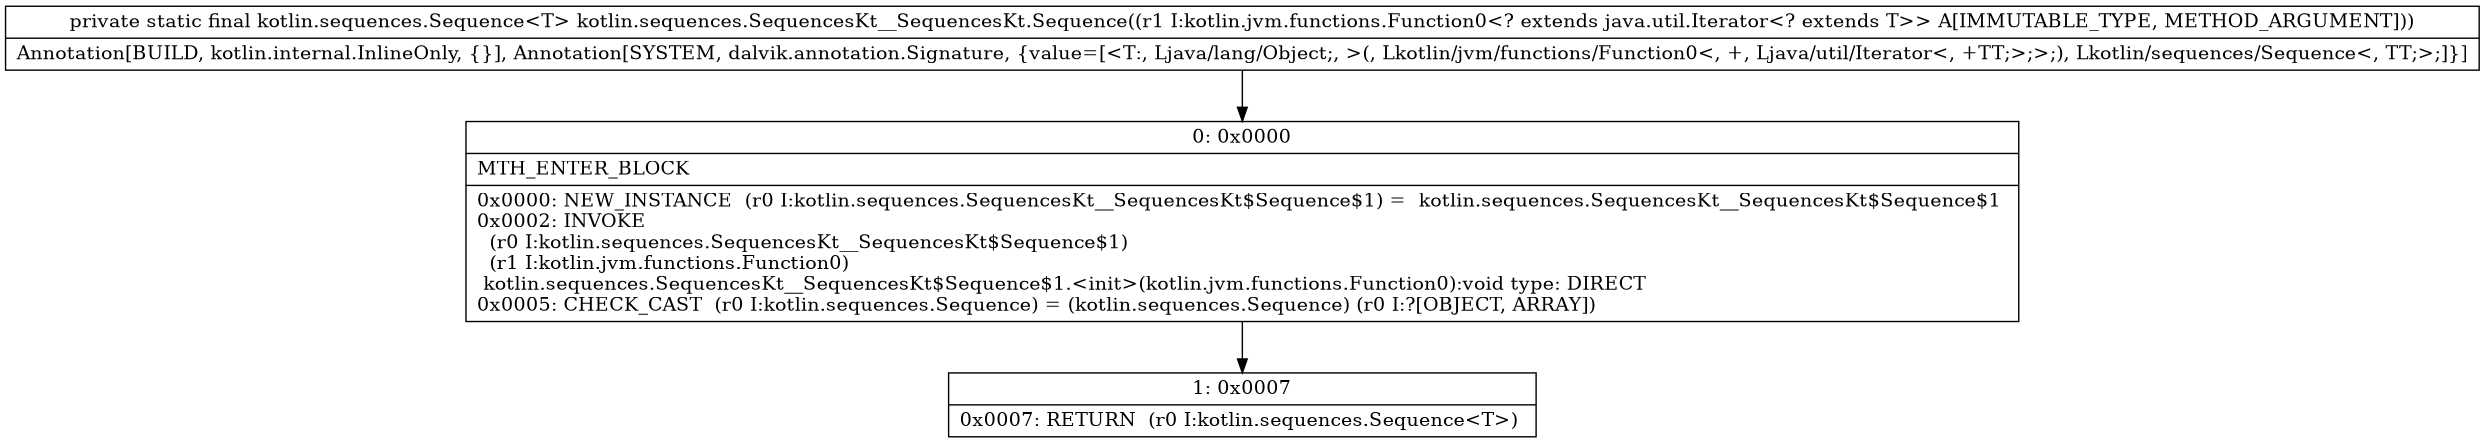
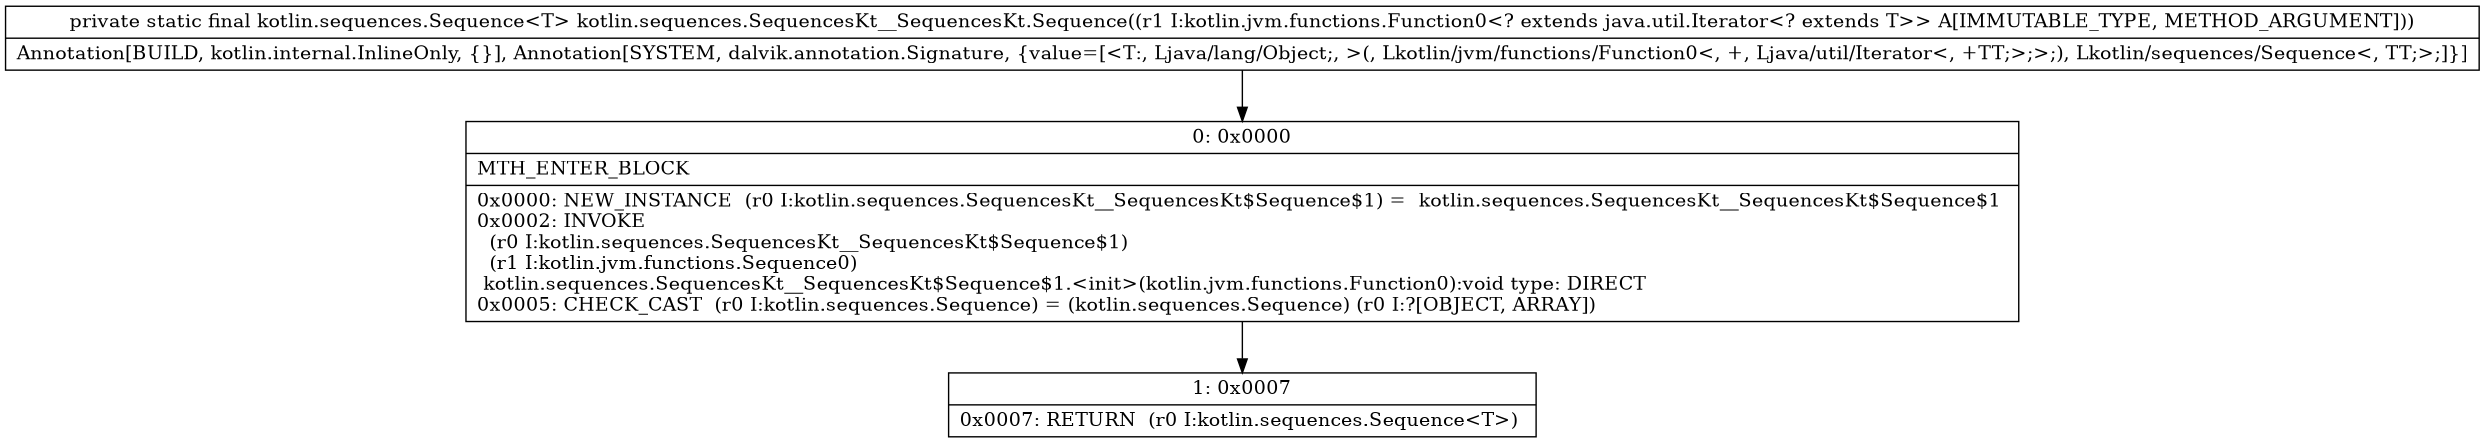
node "0: 0x0000": text "(r1 I:kotlin.jvm.functions.Function0)" -> "(r1 I:kotlin.jvm.functions.Sequence0)"
